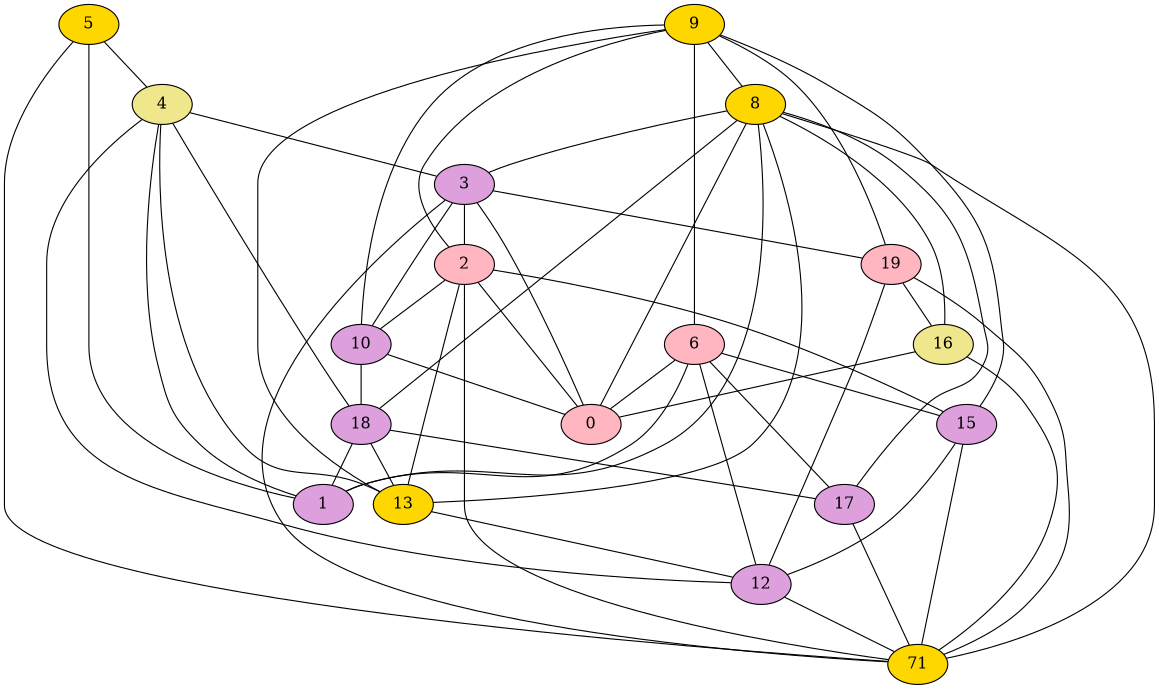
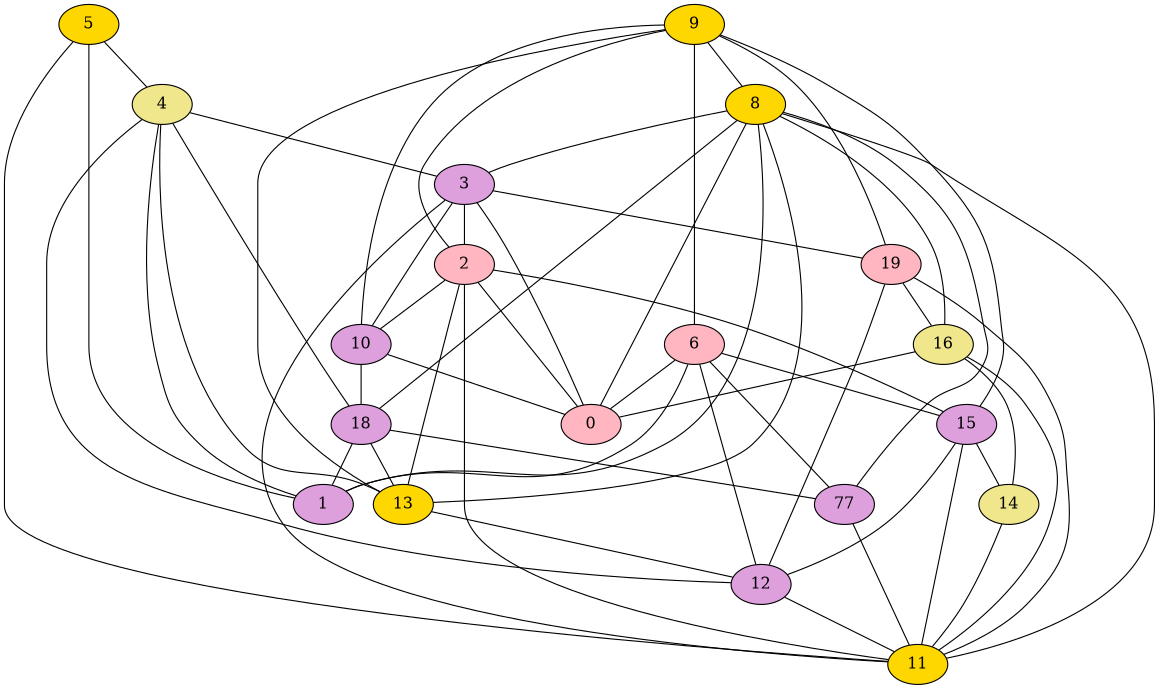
node "17": label "17" -> "77"
node "14": added
node "71": label "71" -> "11"
